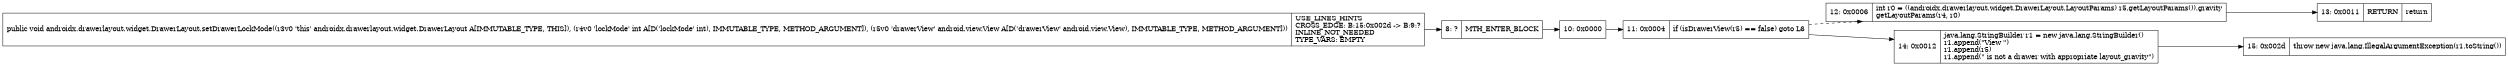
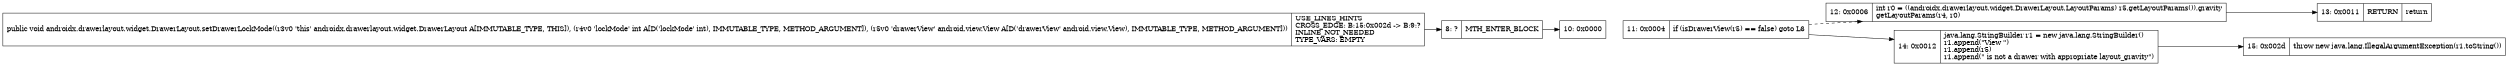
edge "10: 0x0000" -> "11: 0x0004": removed
